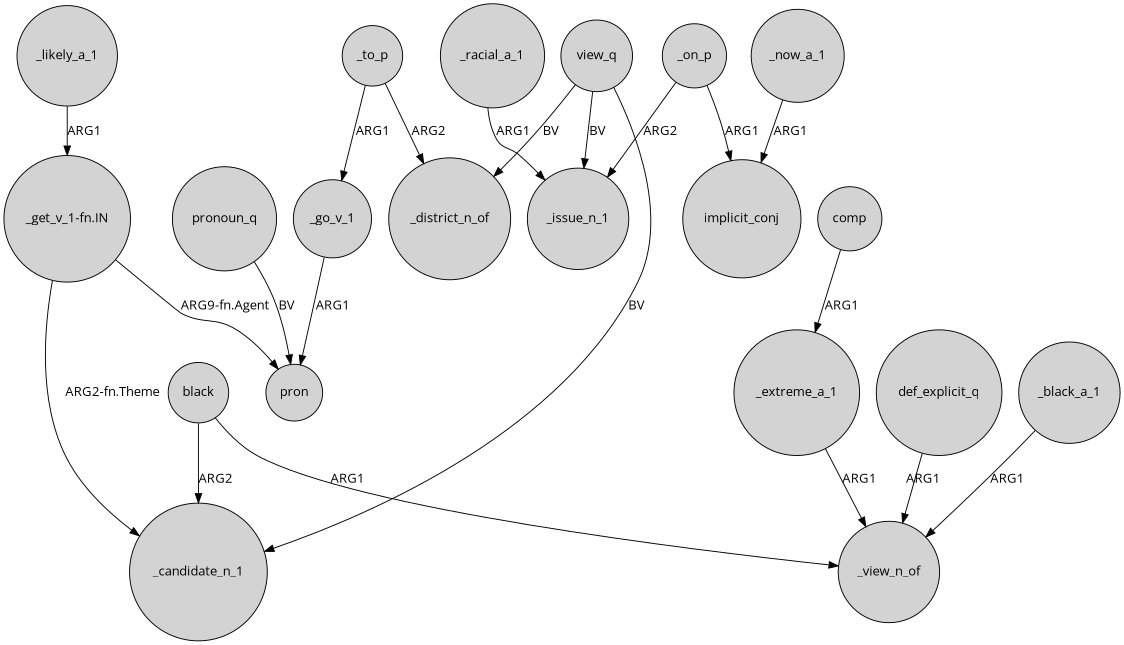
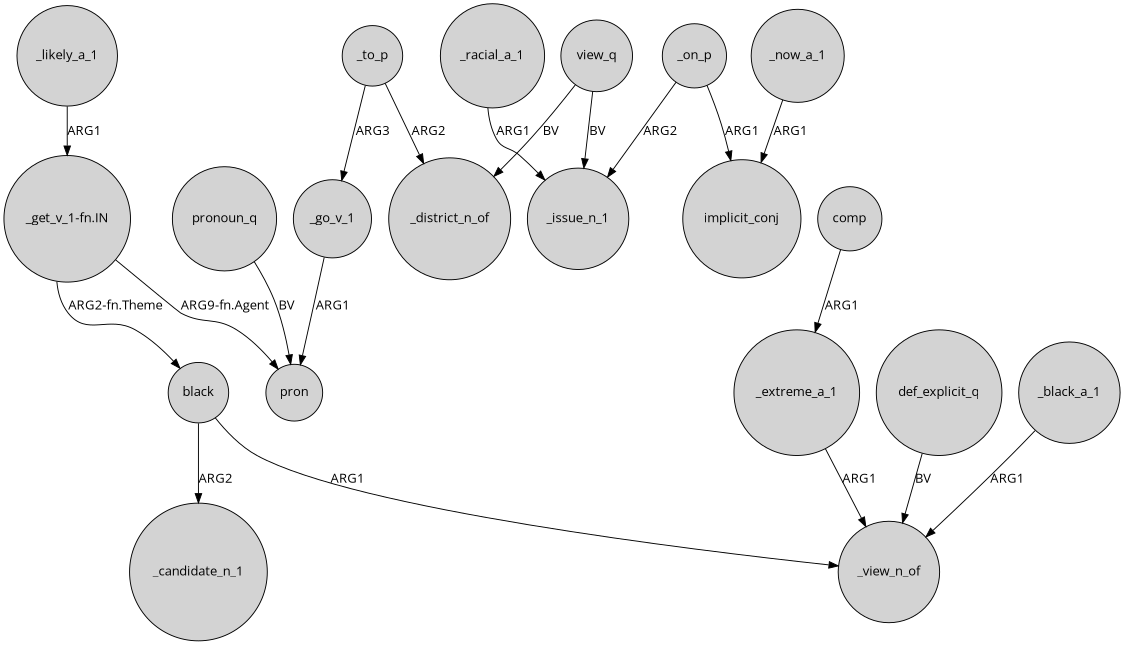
edge "_to_p" -> "_go_v_1": label "ARG1" -> "ARG3"
edge "view_q" -> "_candidate_n_1": removed, label "BV"
edge "_get_v_1-fn.IN" -> "_candidate_n_1": now "_get_v_1-fn.IN" -> "black"
edge "def_explicit_q" -> "_view_n_of": label "ARG1" -> "BV"
